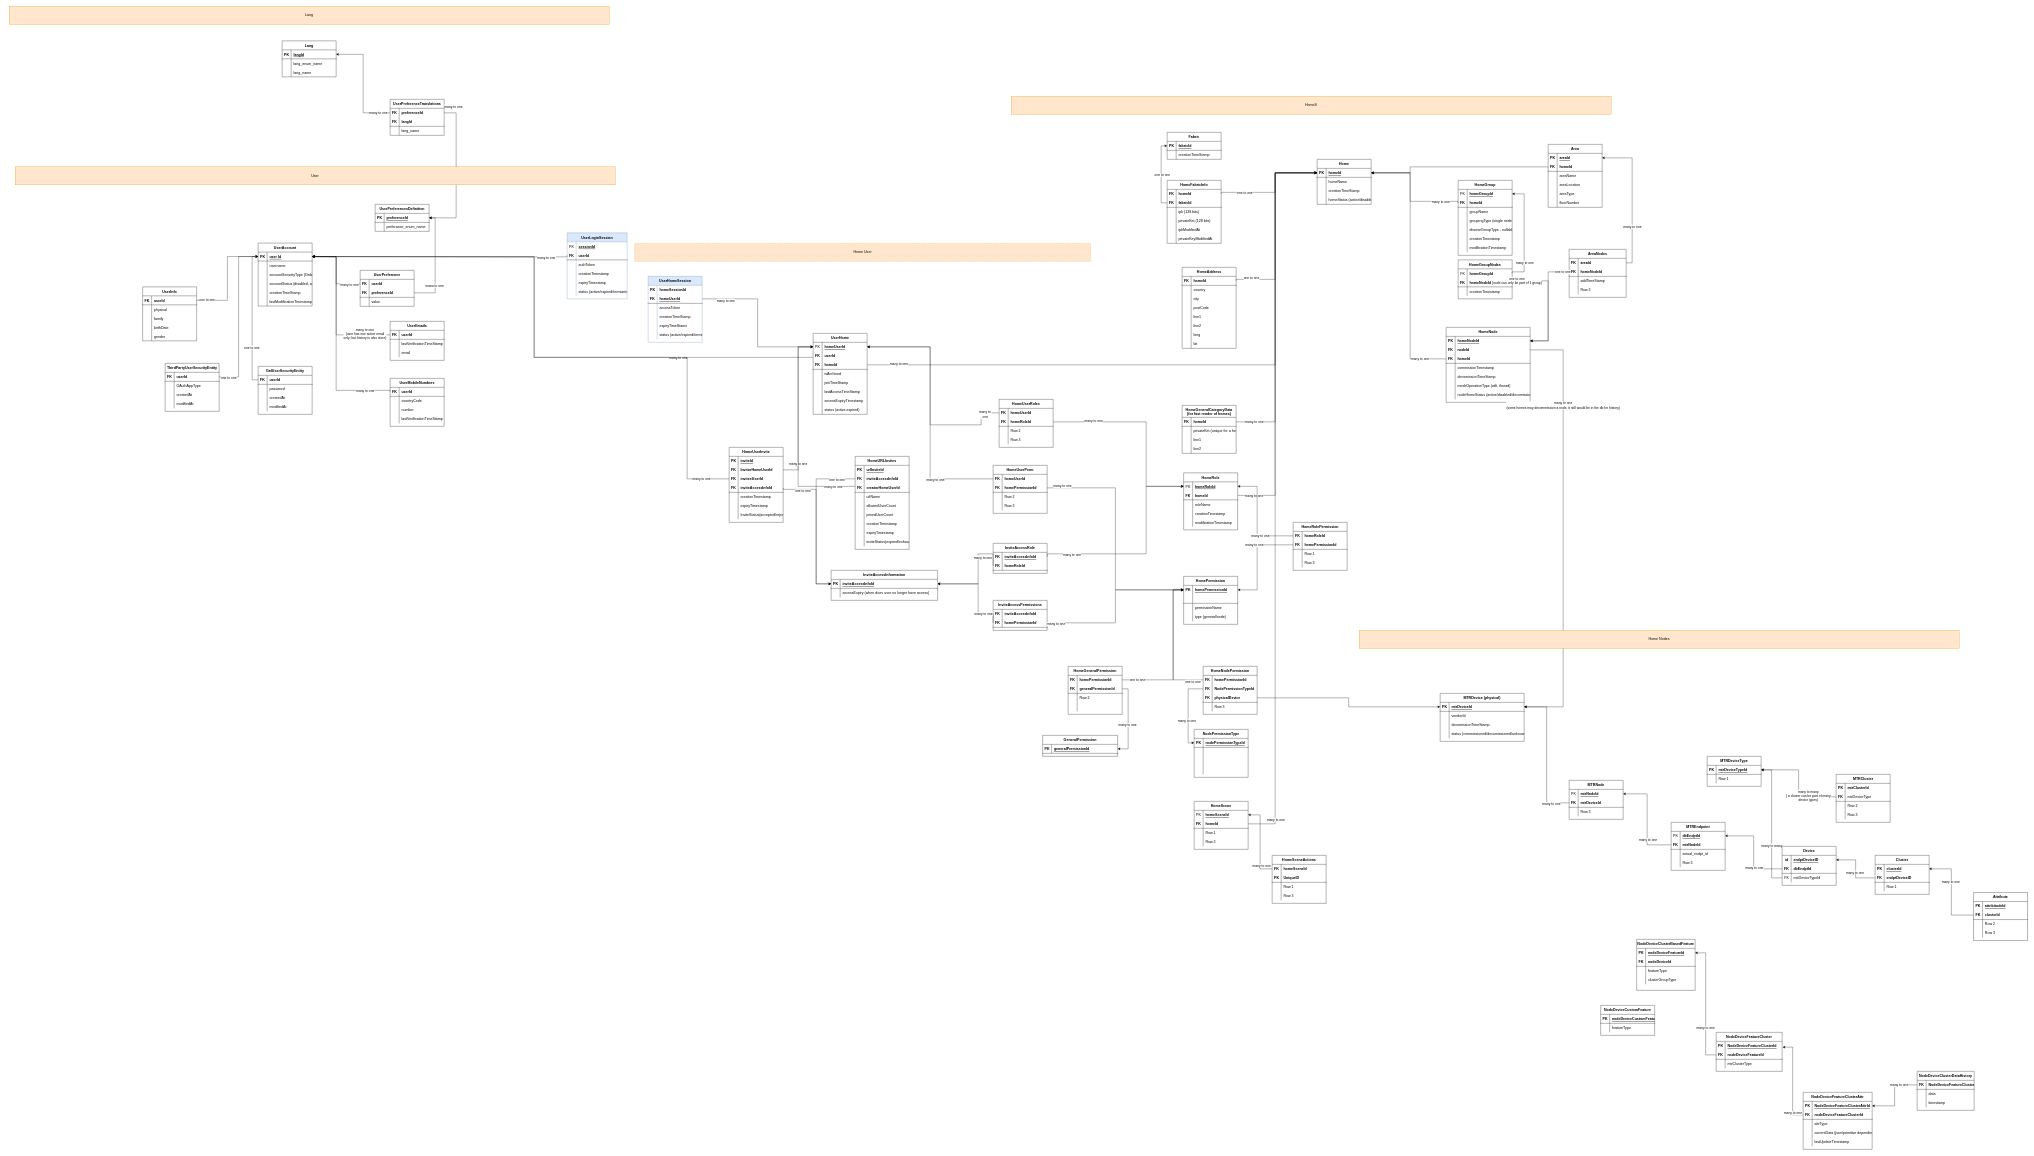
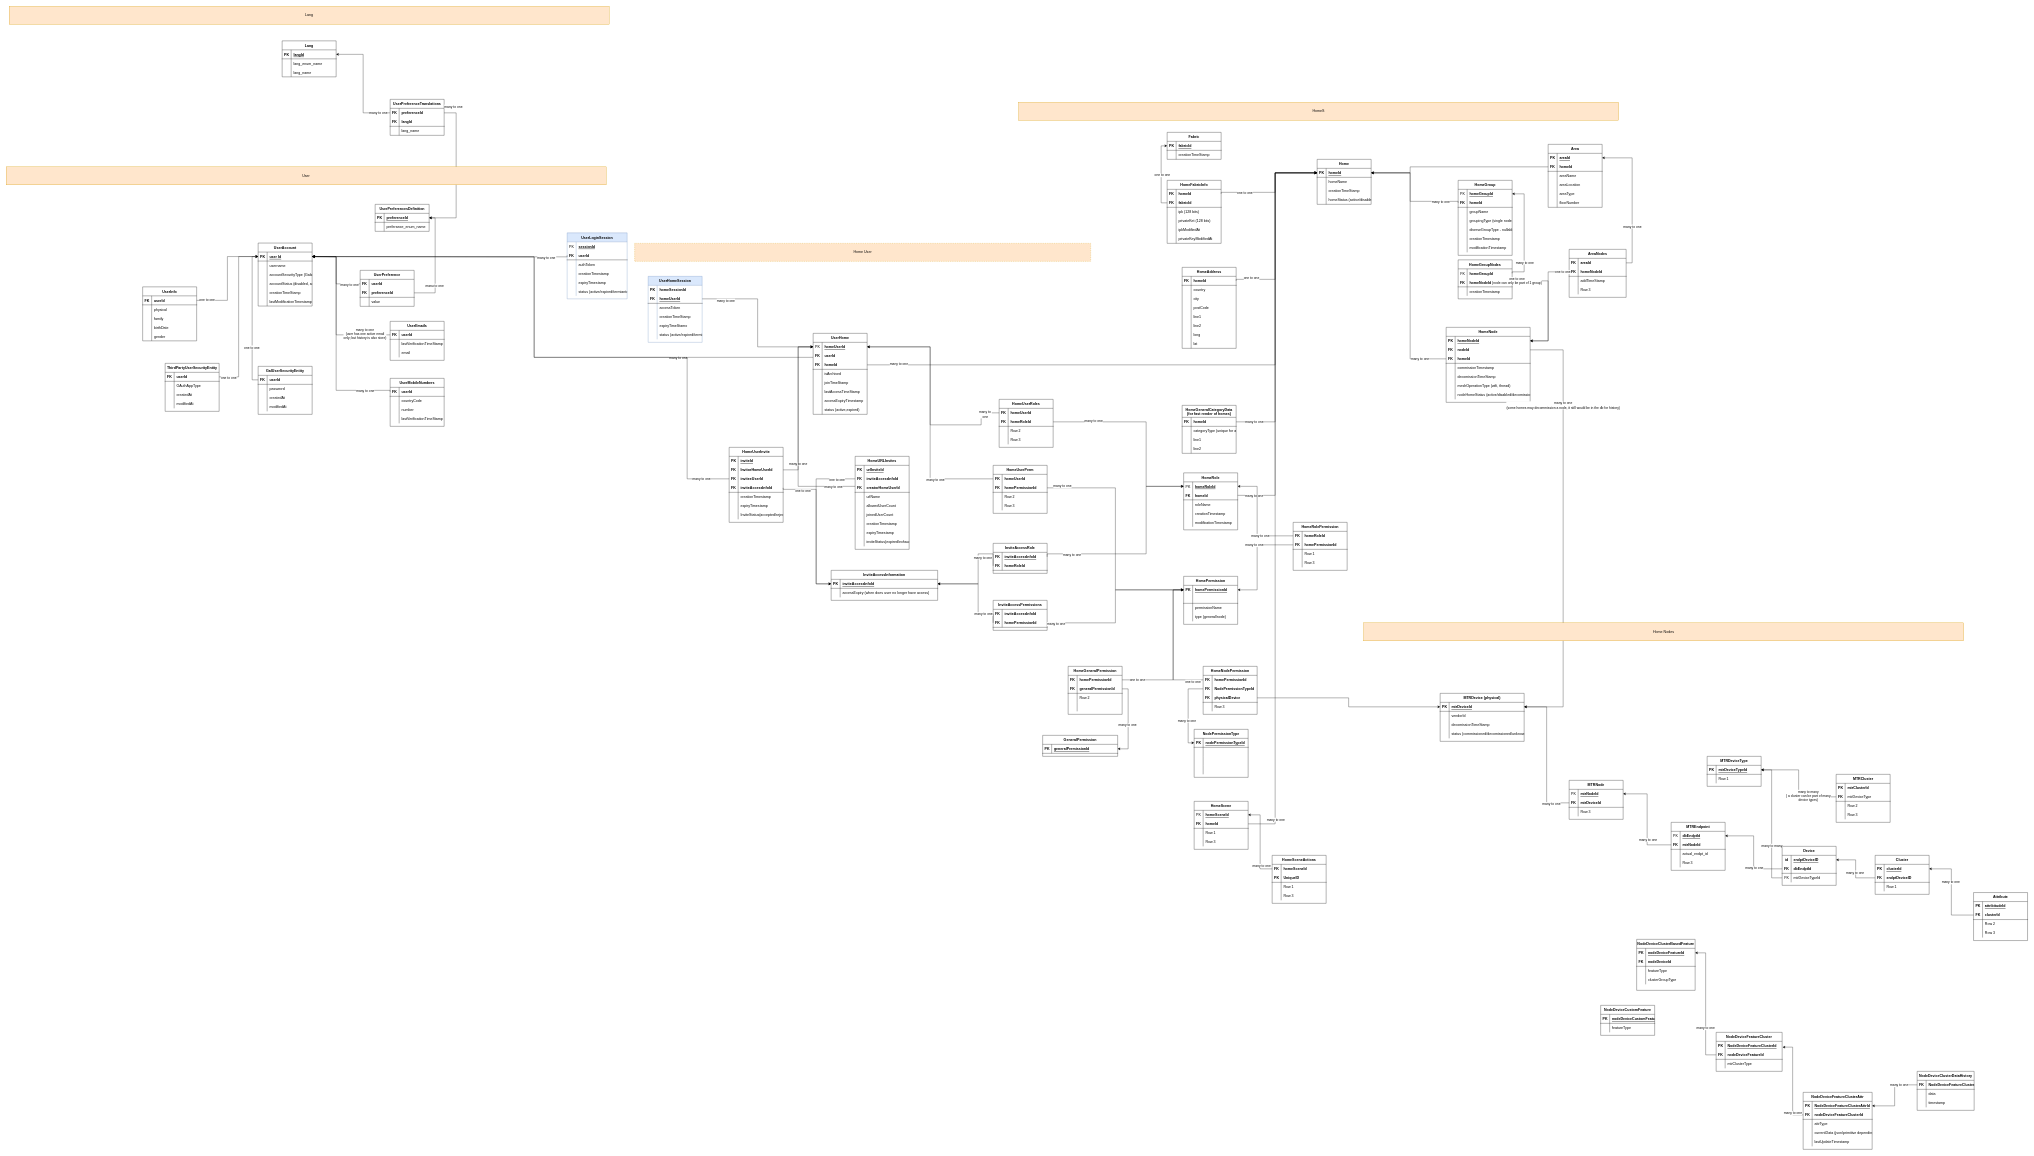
node "HomeS": moved (1311, 105) -> (1319, 111)
node "User": moved (315, 176) -> (306, 176)
node "privateKet (unique for a home id)": label "privateKet (unique for a home id)" -> "categoryType (unique for a home id)"
node "Home Nodes": moved (1659, 639) -> (1664, 632)
